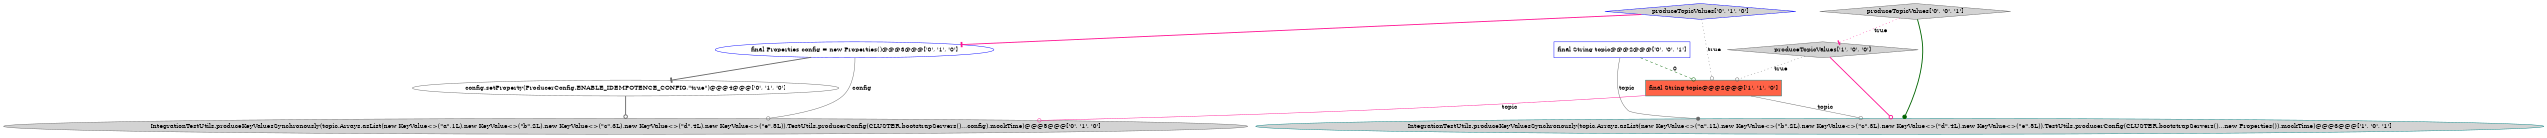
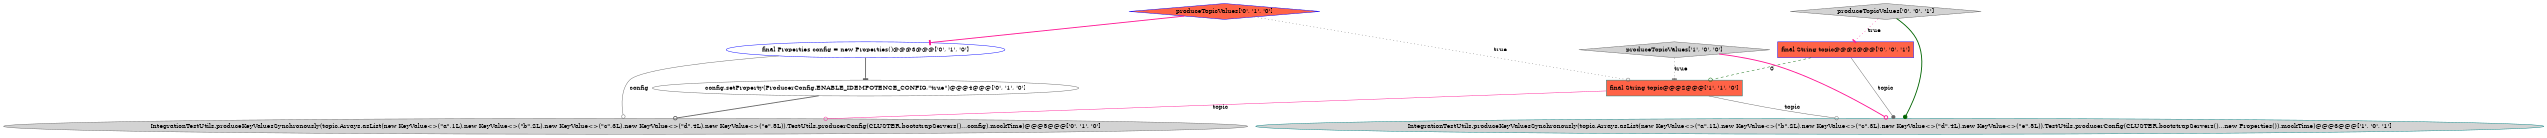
node "produceTopicValues['0', '1', '0']": fillcolor lightgray -> tomato
edge "produceTopicValues['0', '0', '1']" -> "produceTopicValues['1', '0', '0']": now "produceTopicValues['0', '0', '1']" -> "final String topic@@@2@@@['0', '0', '1']"
node "final String topic@@@2@@@['0', '0', '1']": fillcolor white -> tomato
edge "produceTopicValues['1', '0', '0']" -> "final String topic@@@2@@@['1', '1', '0']": arrowhead odot -> tee
